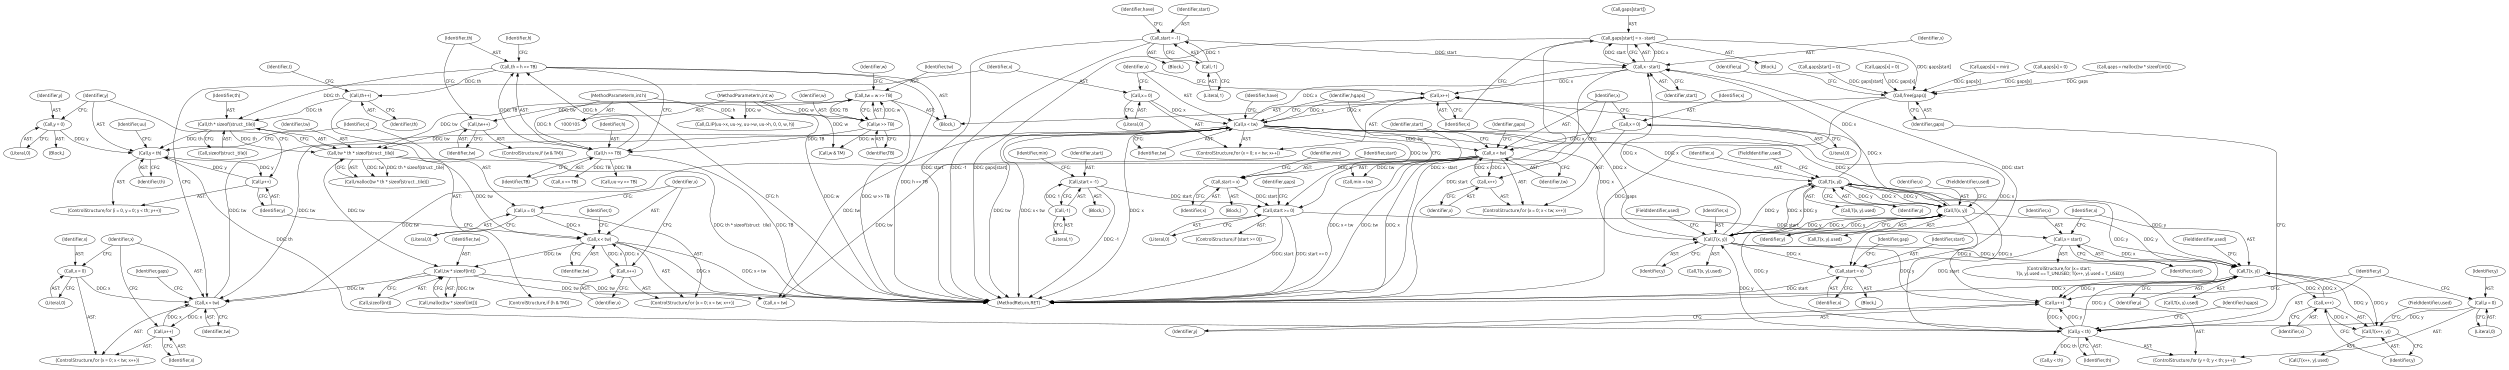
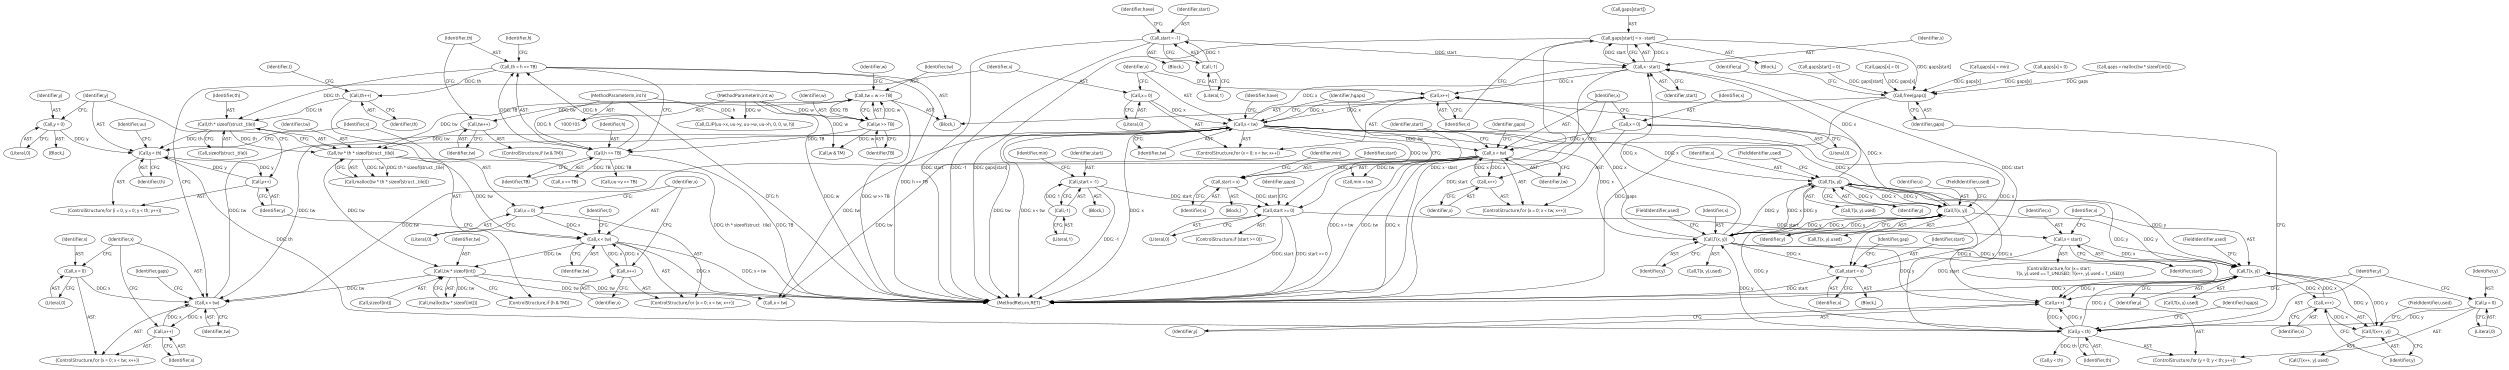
edge "(Call,tw * sizeof(int))" -> "(Call,sizeof(int))": now "(Call,tw * sizeof(int))" -> "(ControlStructure,if (h & TM))"
